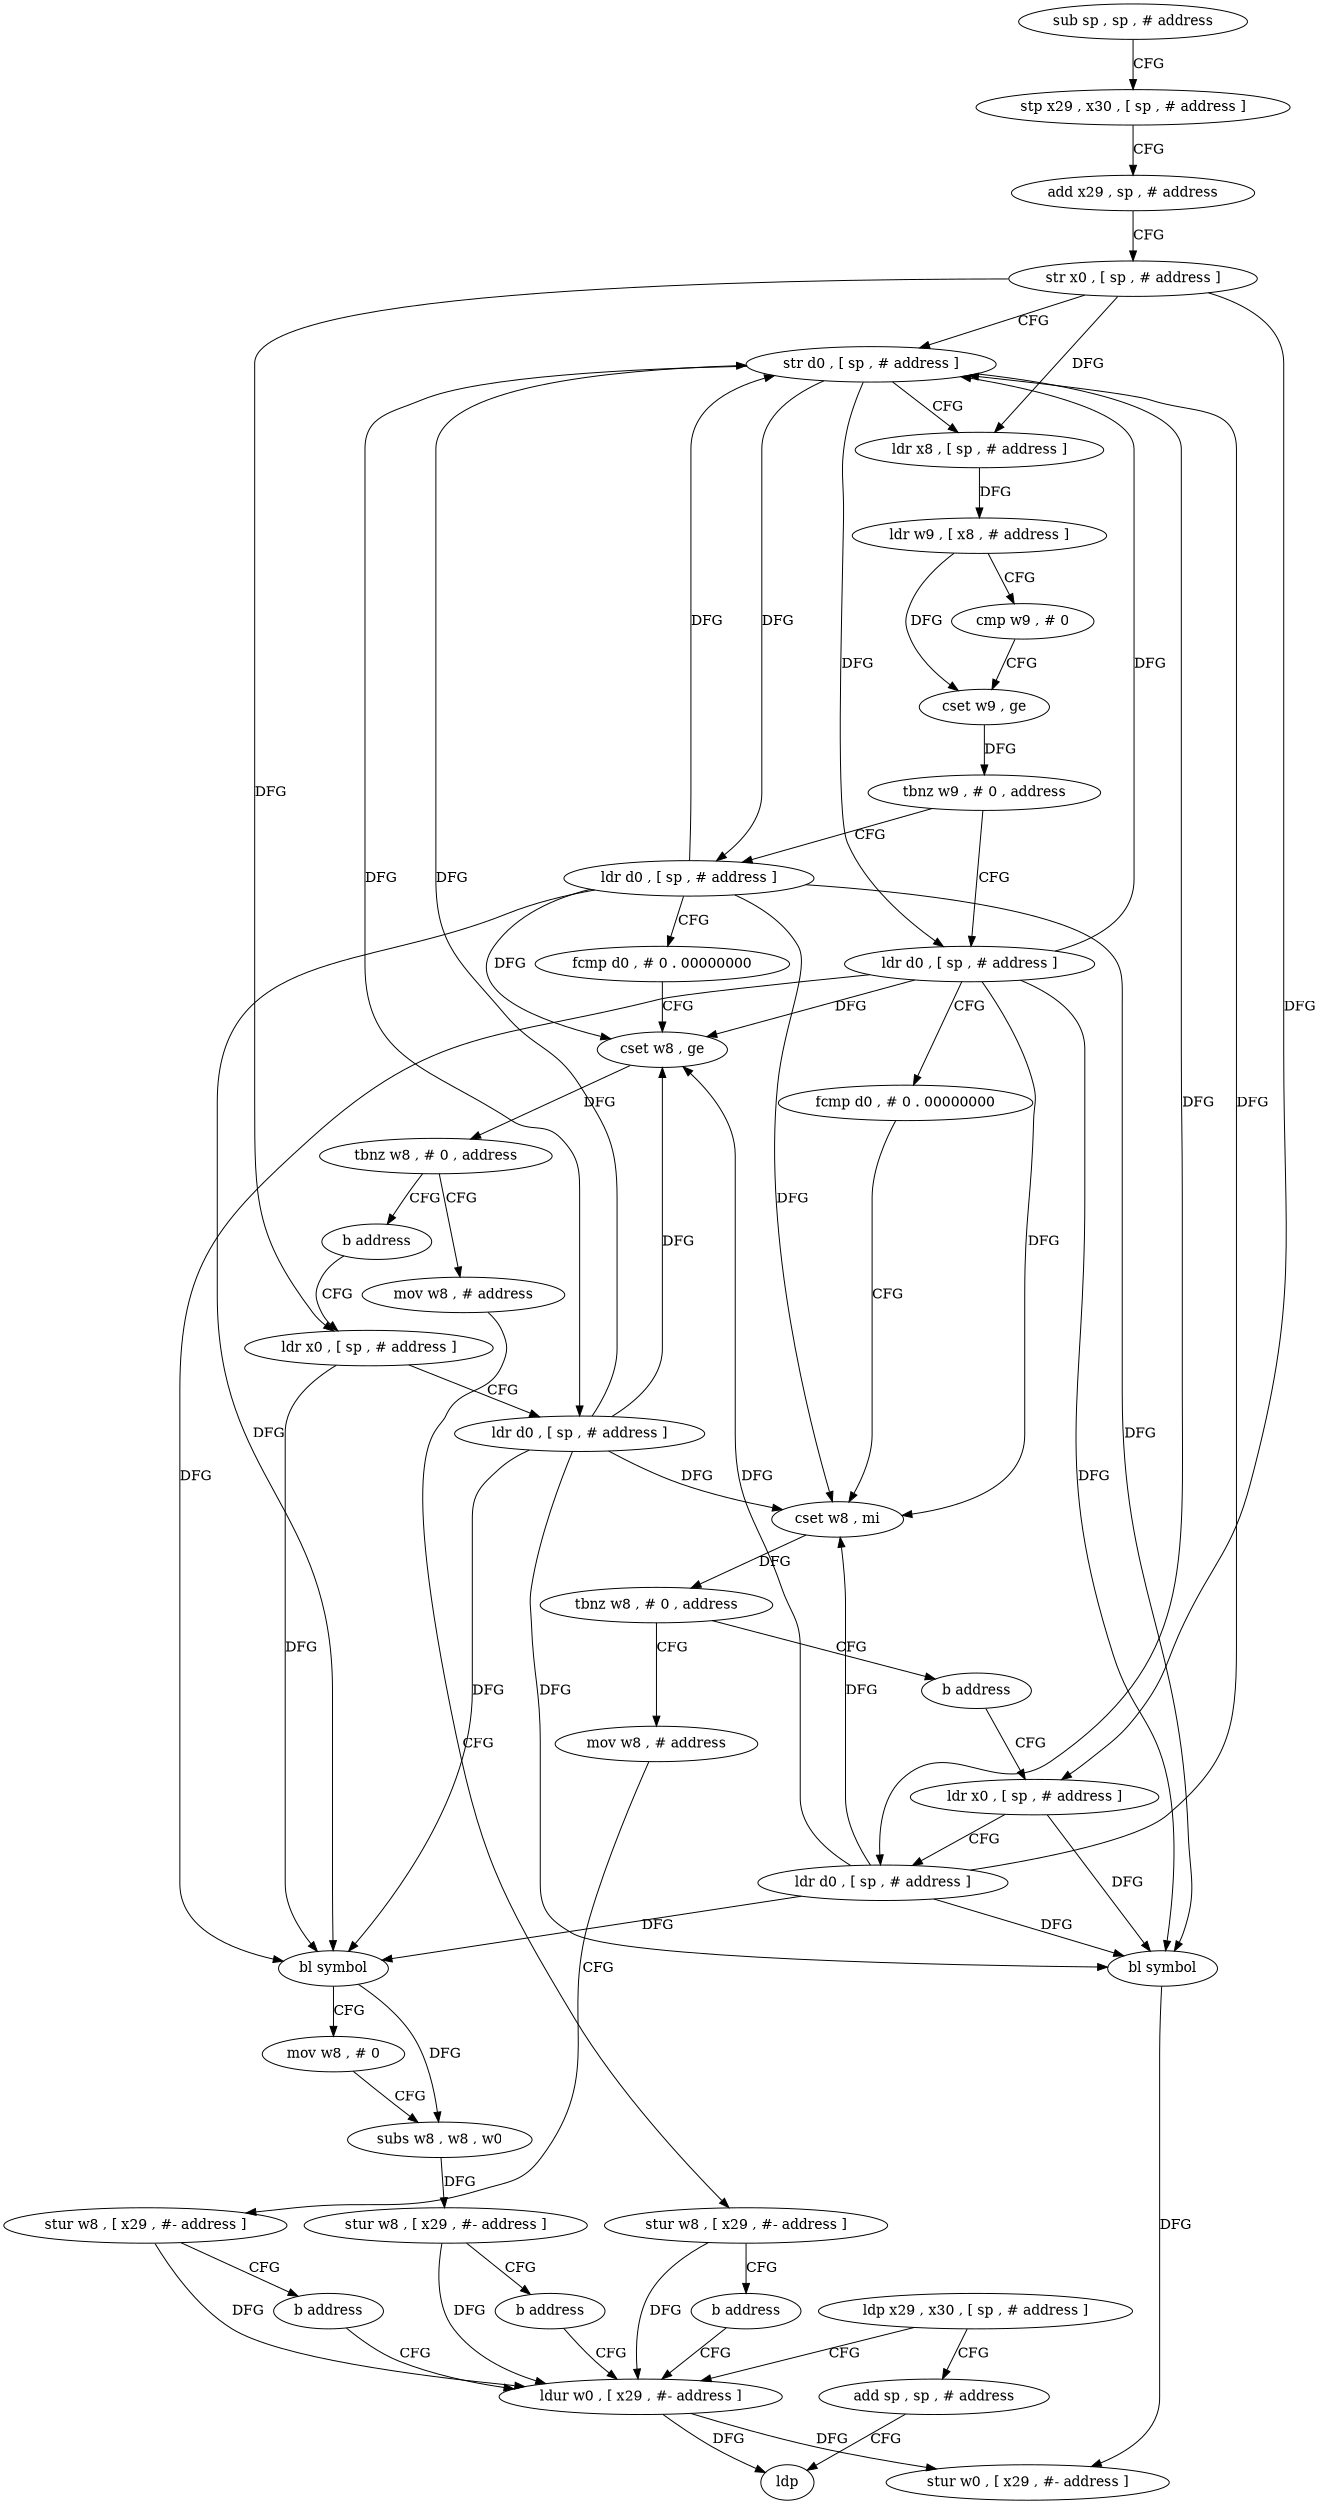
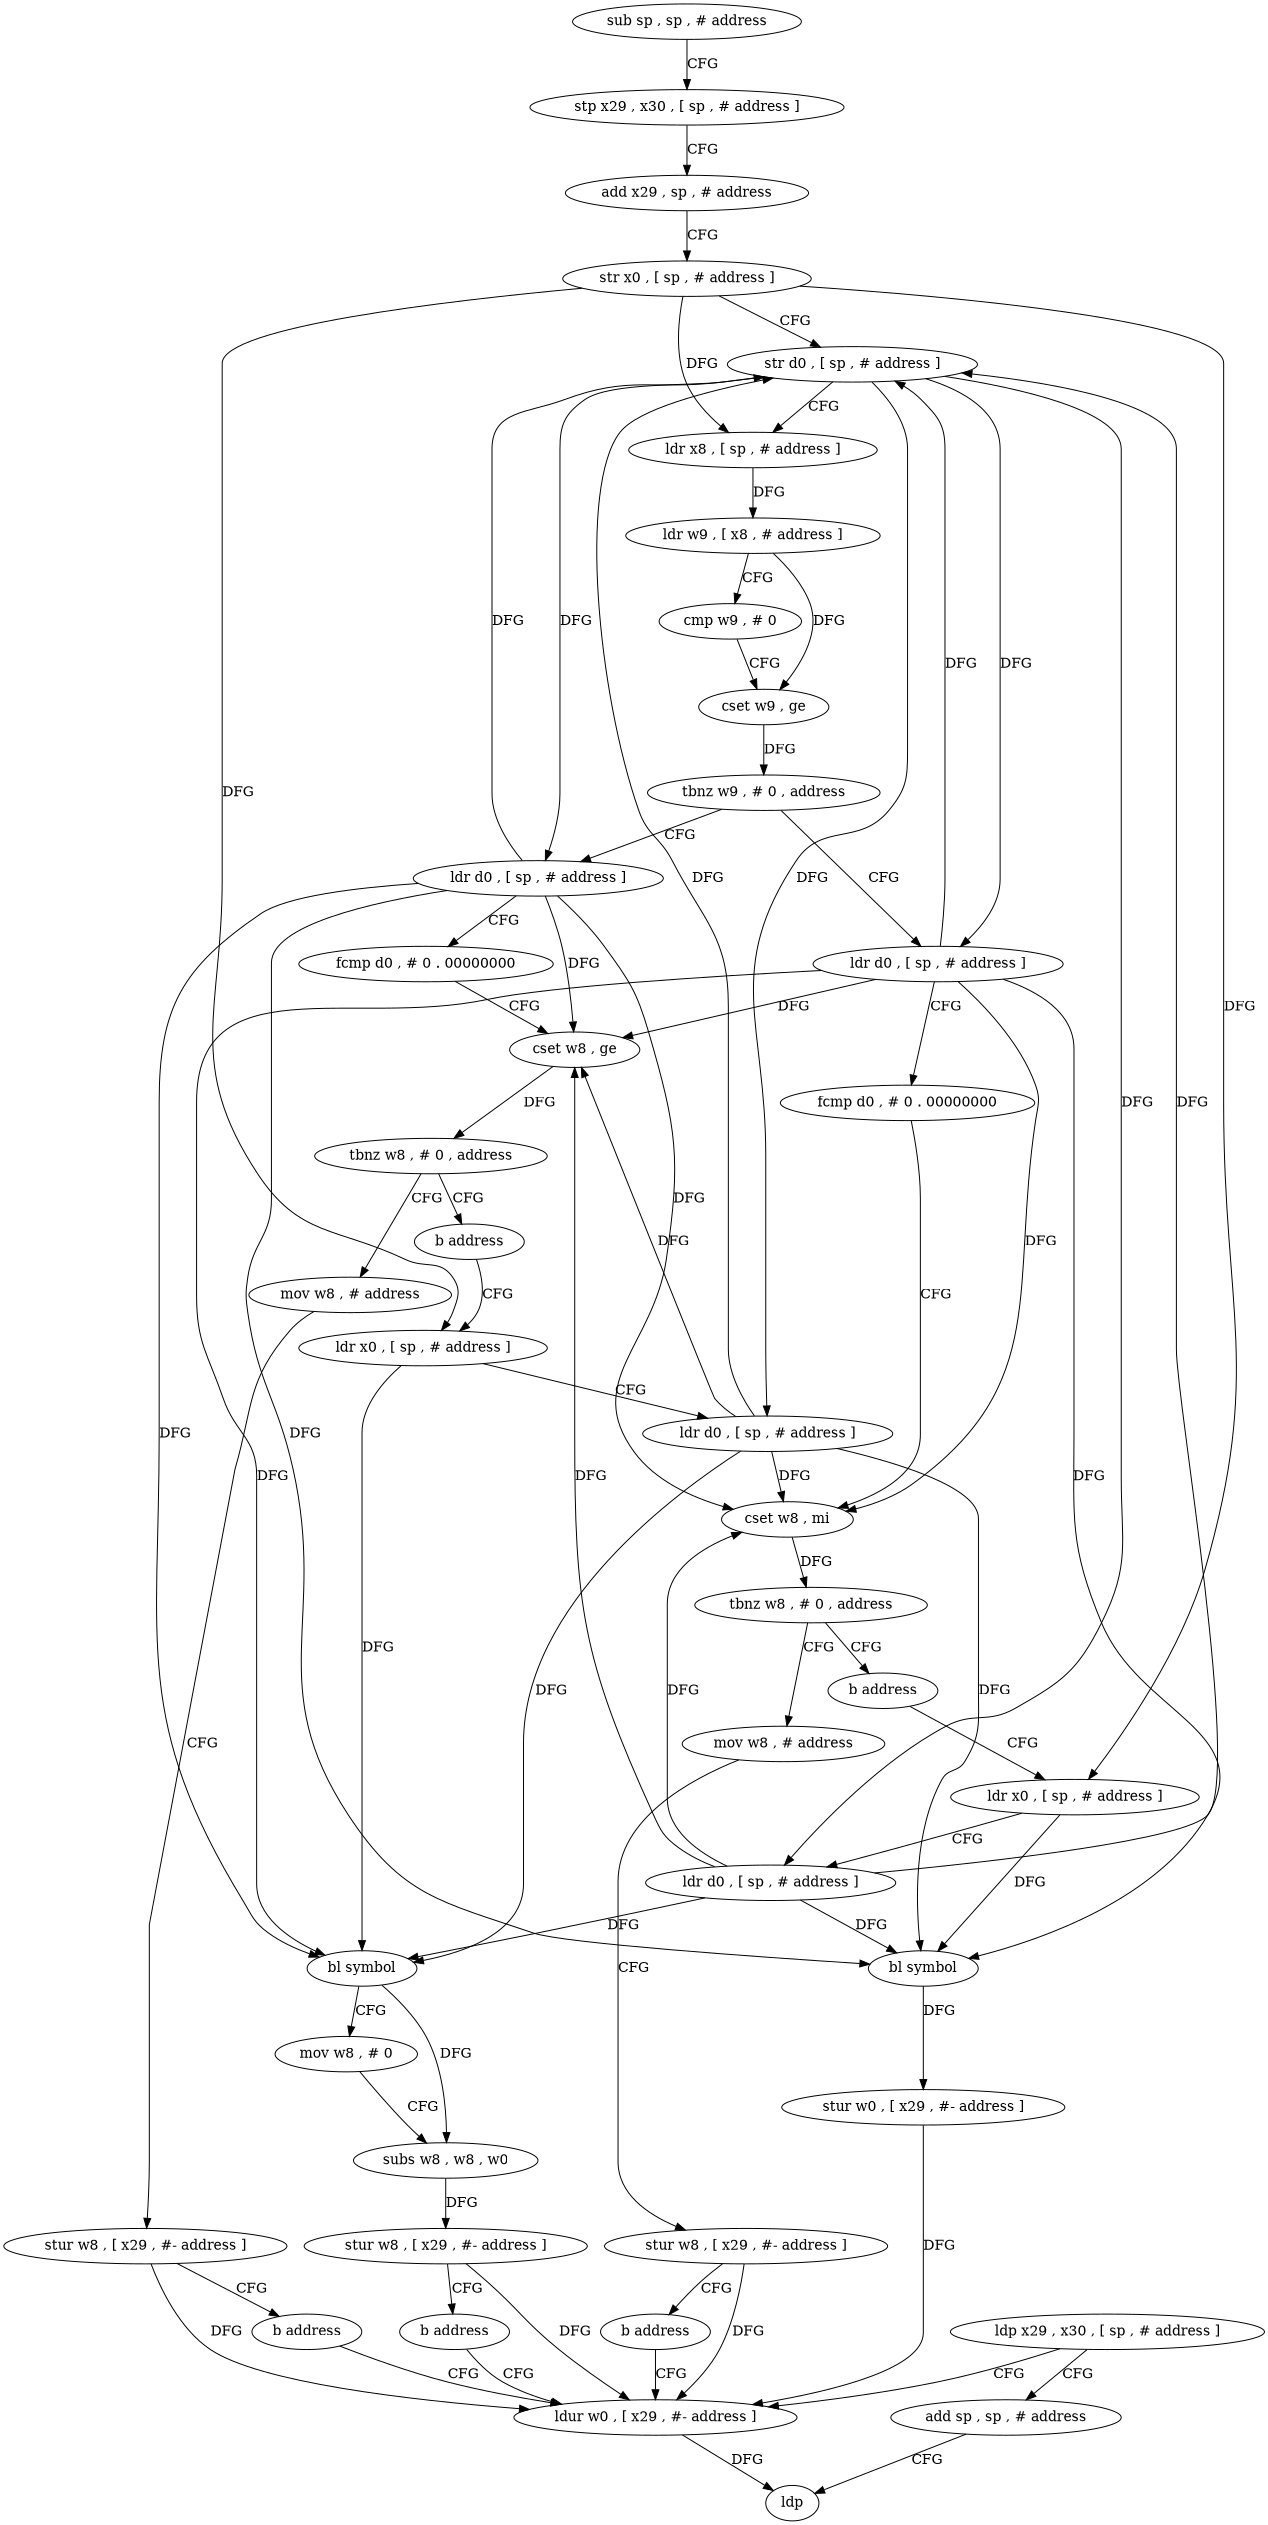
edge "ldur w0 , [ x29 , #- address ]" -> "stur w0 , [ x29 , #- address ]": reversed
